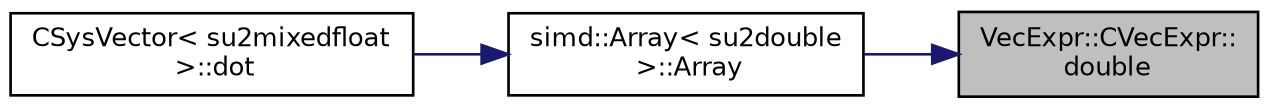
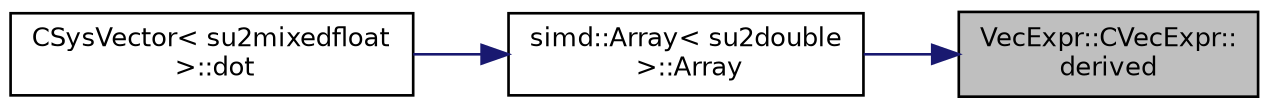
node "VecExpr::CVecExpr:: double": label "VecExpr::CVecExpr:: double" -> "VecExpr::CVecExpr:: derived"
